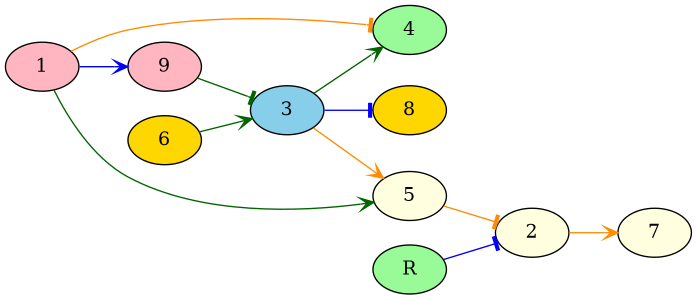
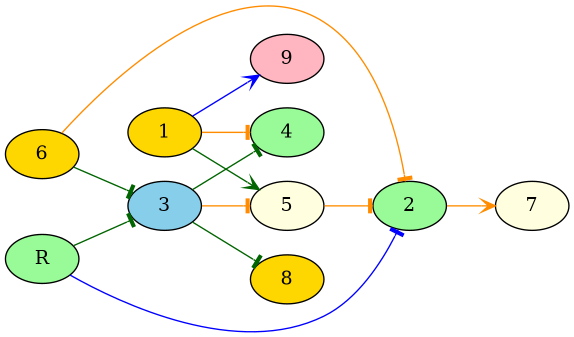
edge "6" -> "2": added
node "1": fillcolor lightpink -> gold
edge "3" -> "4": arrowhead vee -> tee
edge "9" -> "3": now "R" -> "3"
edge "3" -> "8": color blue -> darkgreen
edge "6" -> "3": arrowhead vee -> tee
edge "3" -> "5": arrowhead vee -> tee
node "2": fillcolor lightyellow -> palegreen
